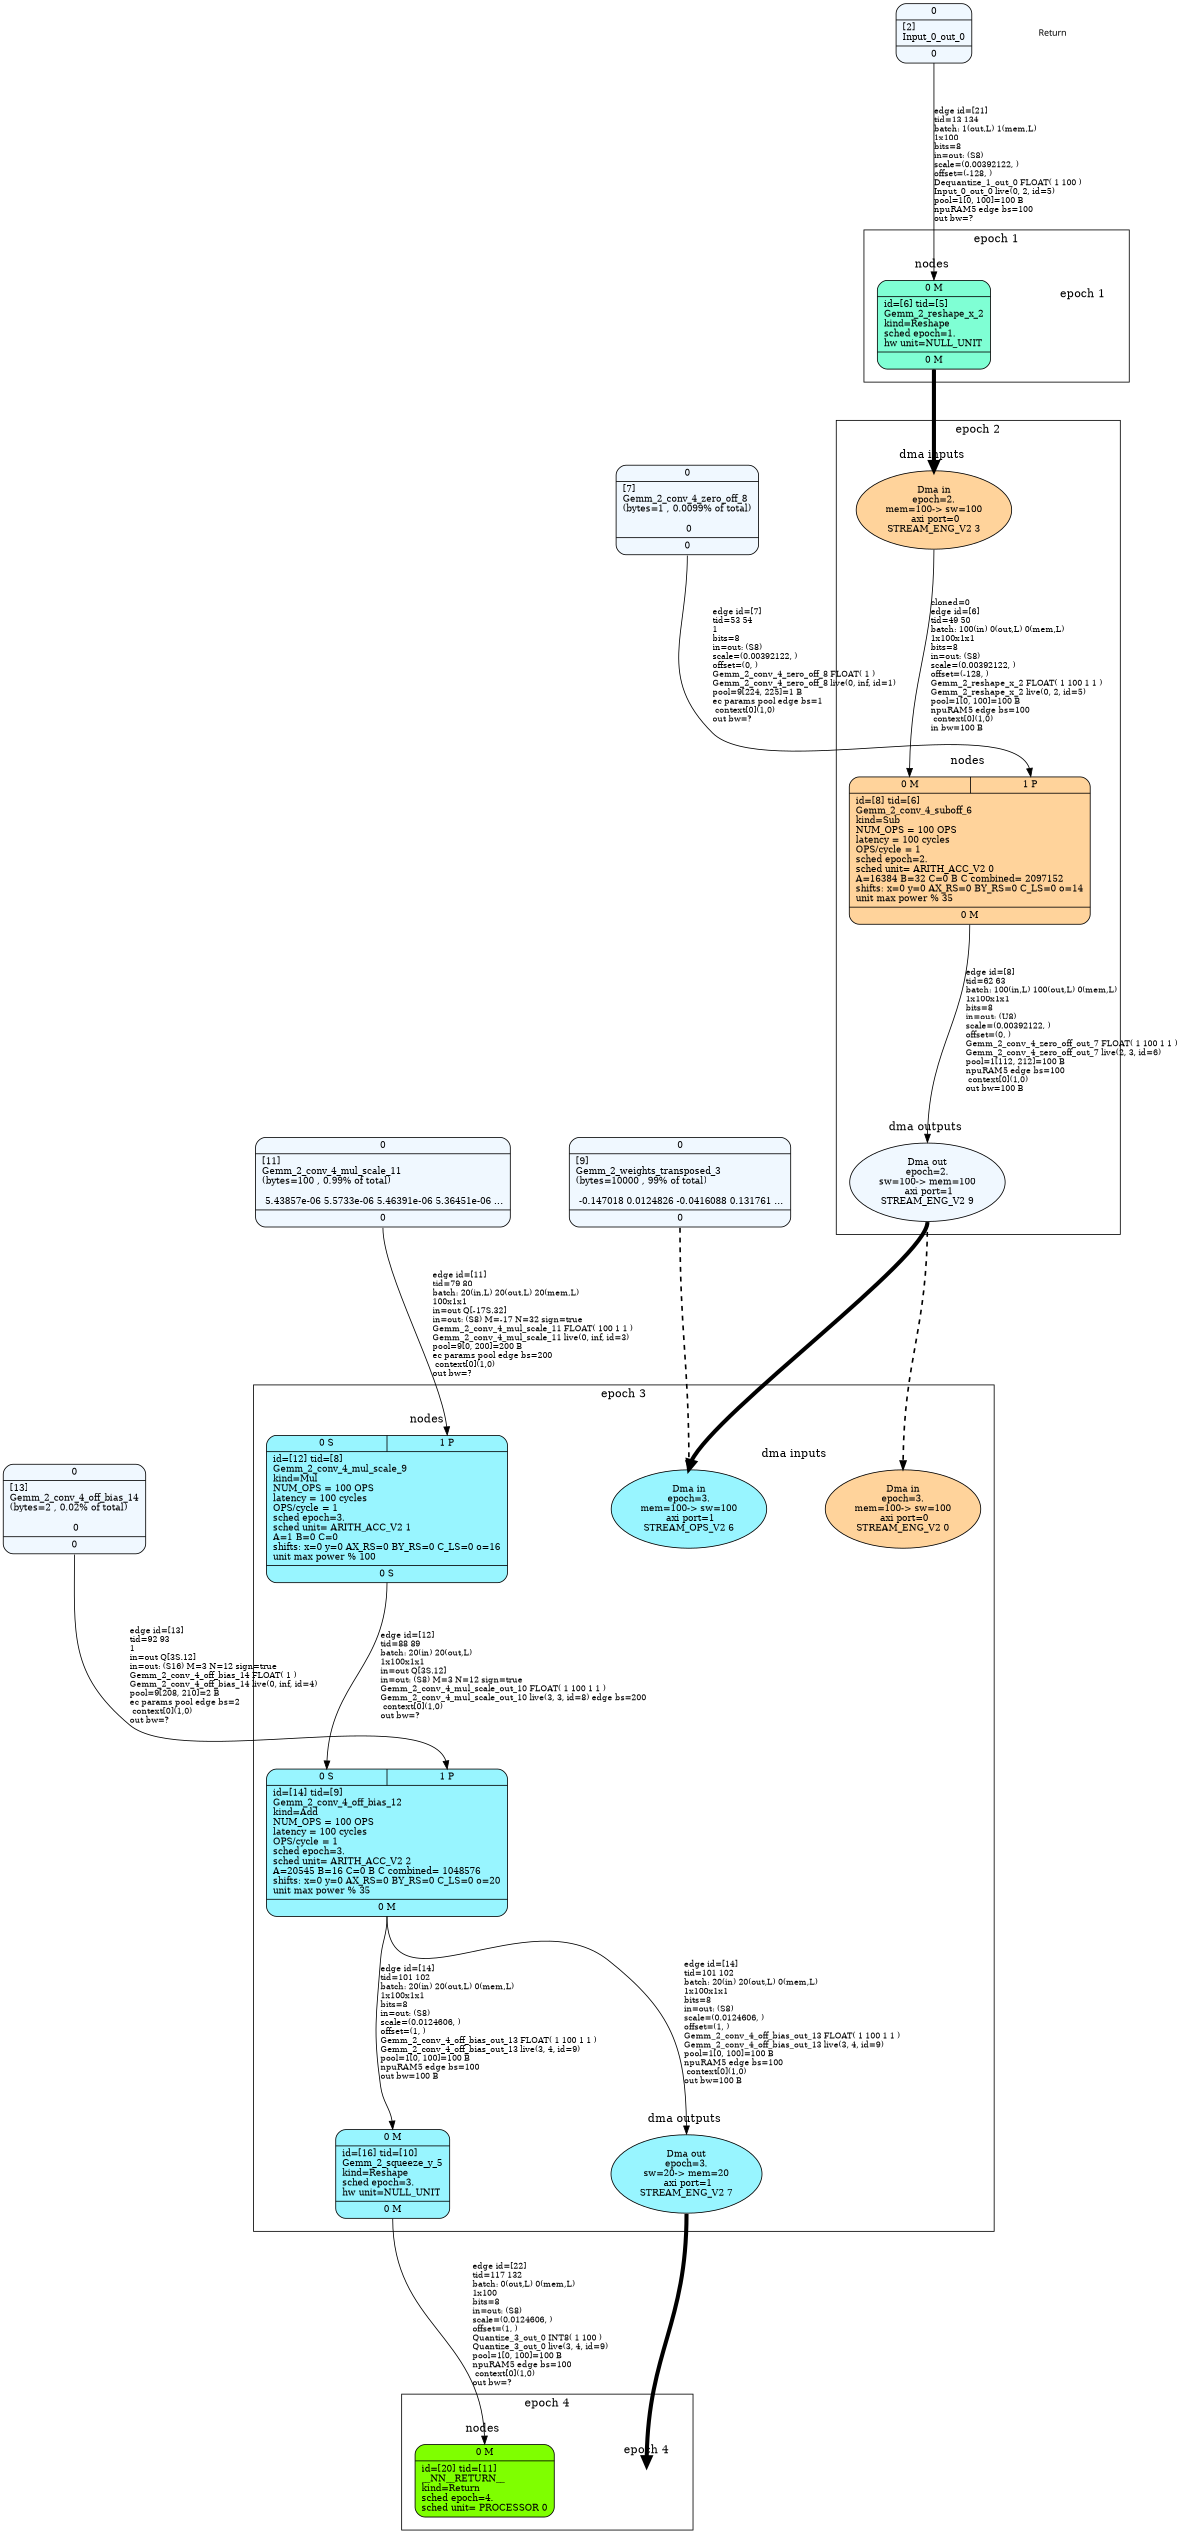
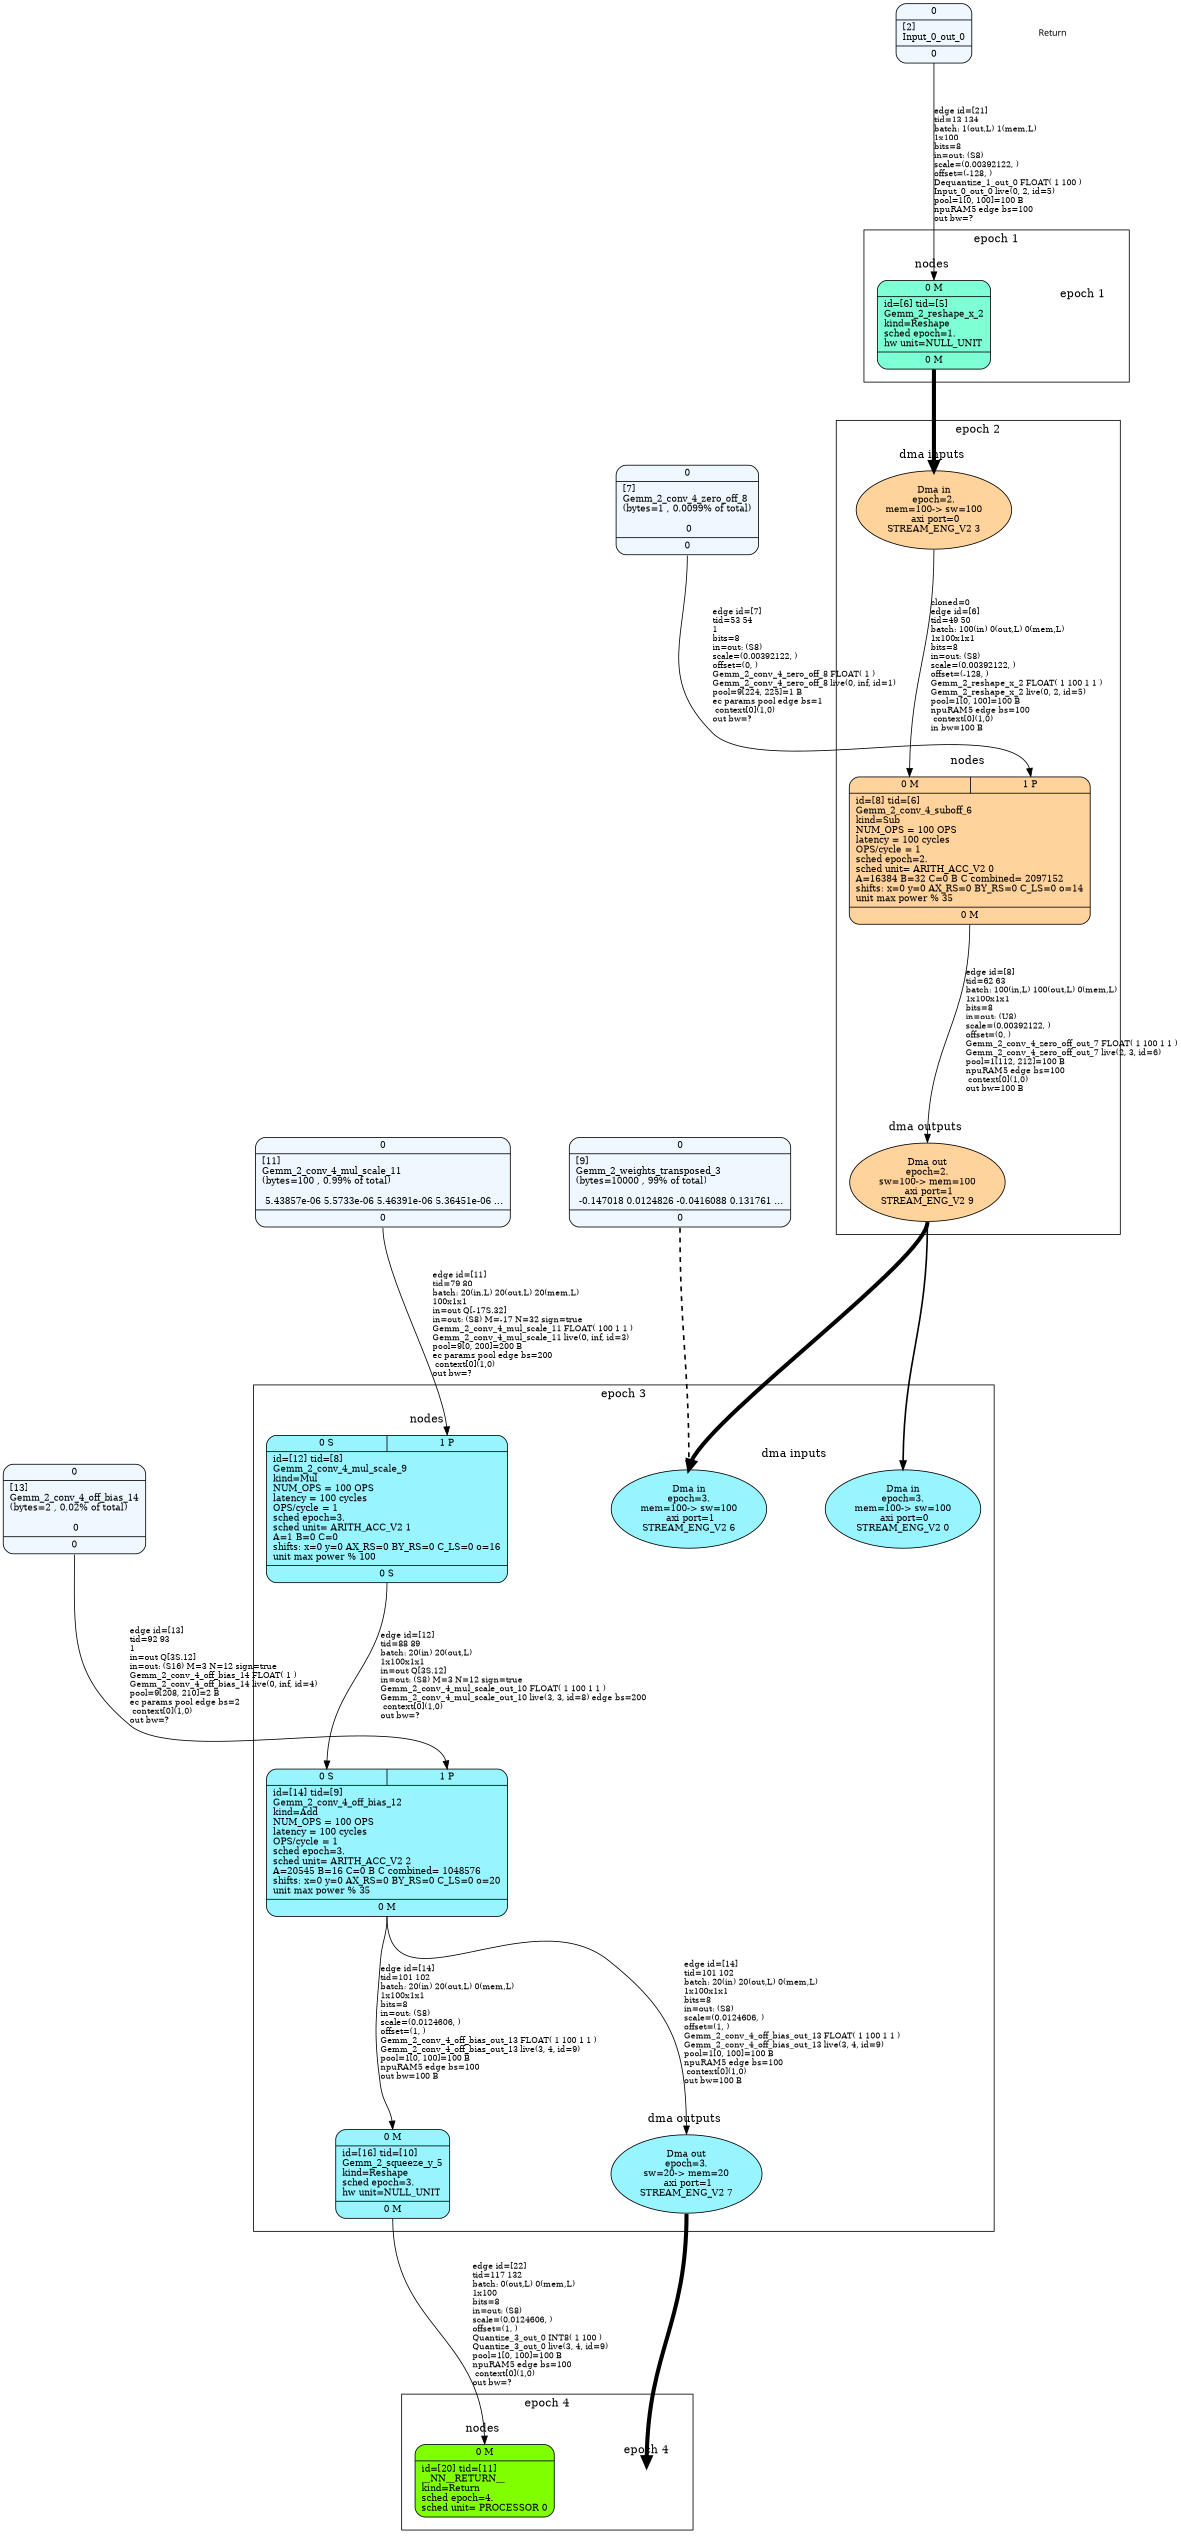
node "Dma out epoch=2. sw=100-> mem=100 axi port=1 STREAM_ENG_V2 9": fillcolor aliceblue -> burlywood1
edge "Dma out epoch=2. sw=100-> mem=100 axi port=1 STREAM_ENG_V2 9" -> "Dma in epoch=3. mem=100-> sw=100 axi port=0 STREAM_ENG_V2 0": style dashed -> solid
node "Dma in epoch=3. mem=100-> sw=100 axi port=1 STREAM_OPS_V2 6": label "Dma in epoch=3. mem=100-> sw=100 axi port=1 STREAM_OPS_V2 6" -> "Dma in epoch=3. mem=100-> sw=100 axi port=1 STREAM_ENG_V2 6"
node "Dma in epoch=3. mem=100-> sw=100 axi port=0 STREAM_ENG_V2 0": fillcolor burlywood1 -> cadetblue1
